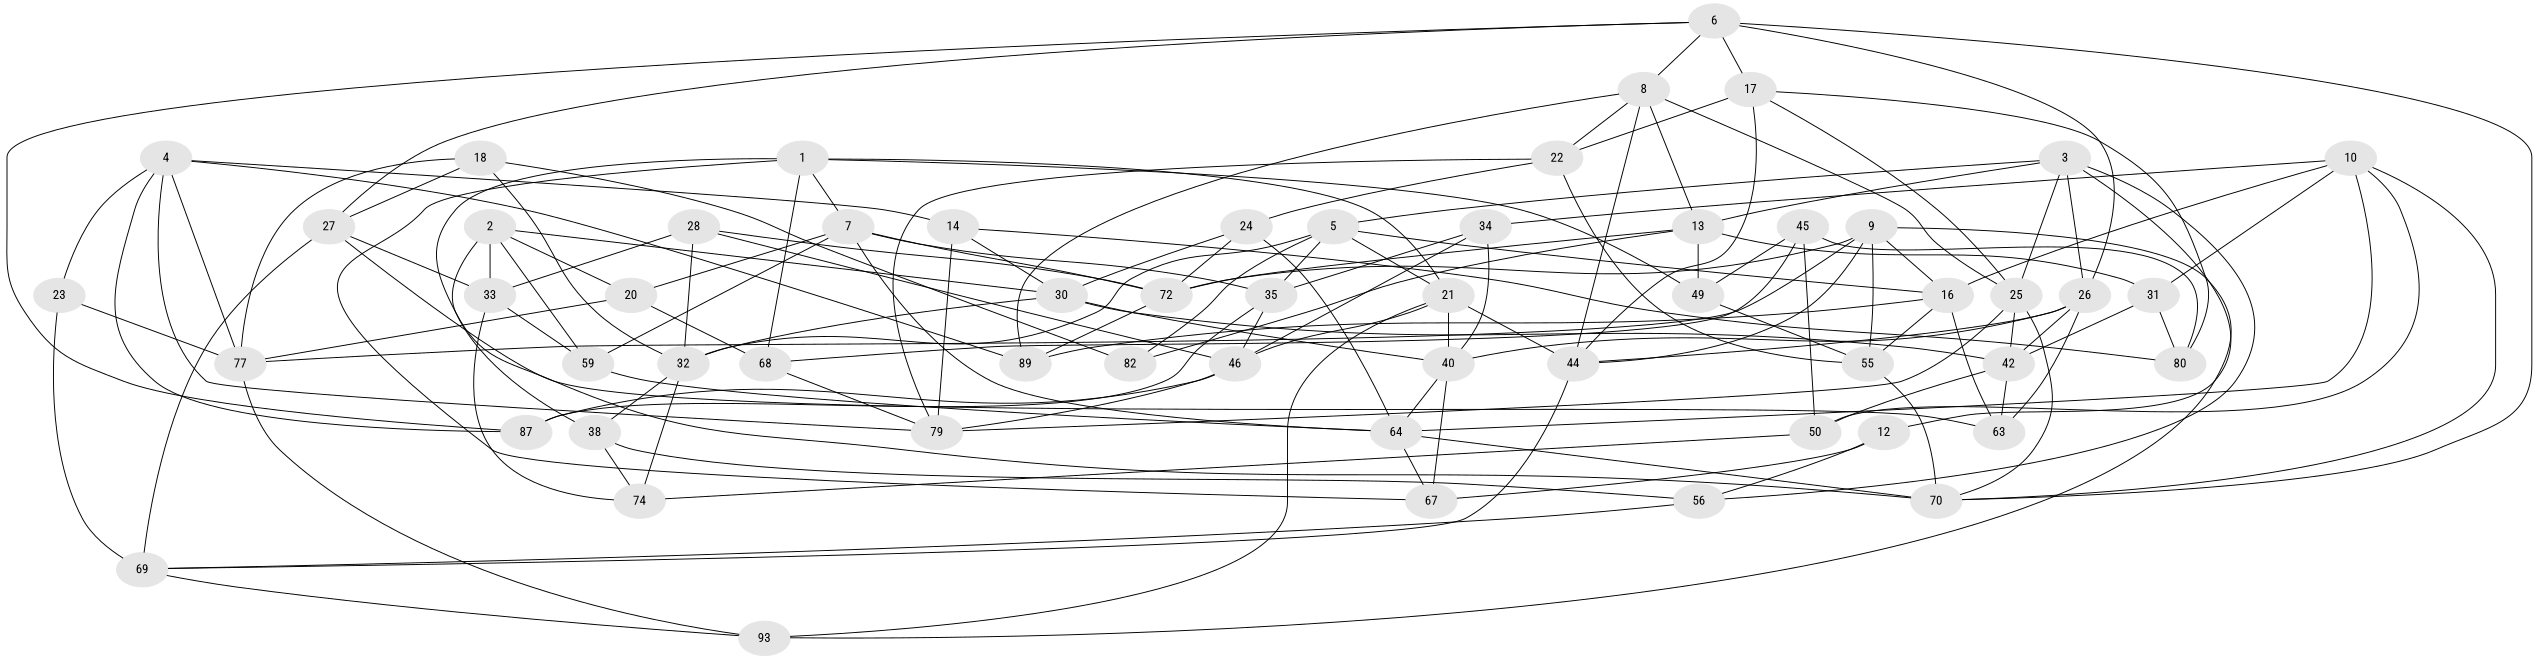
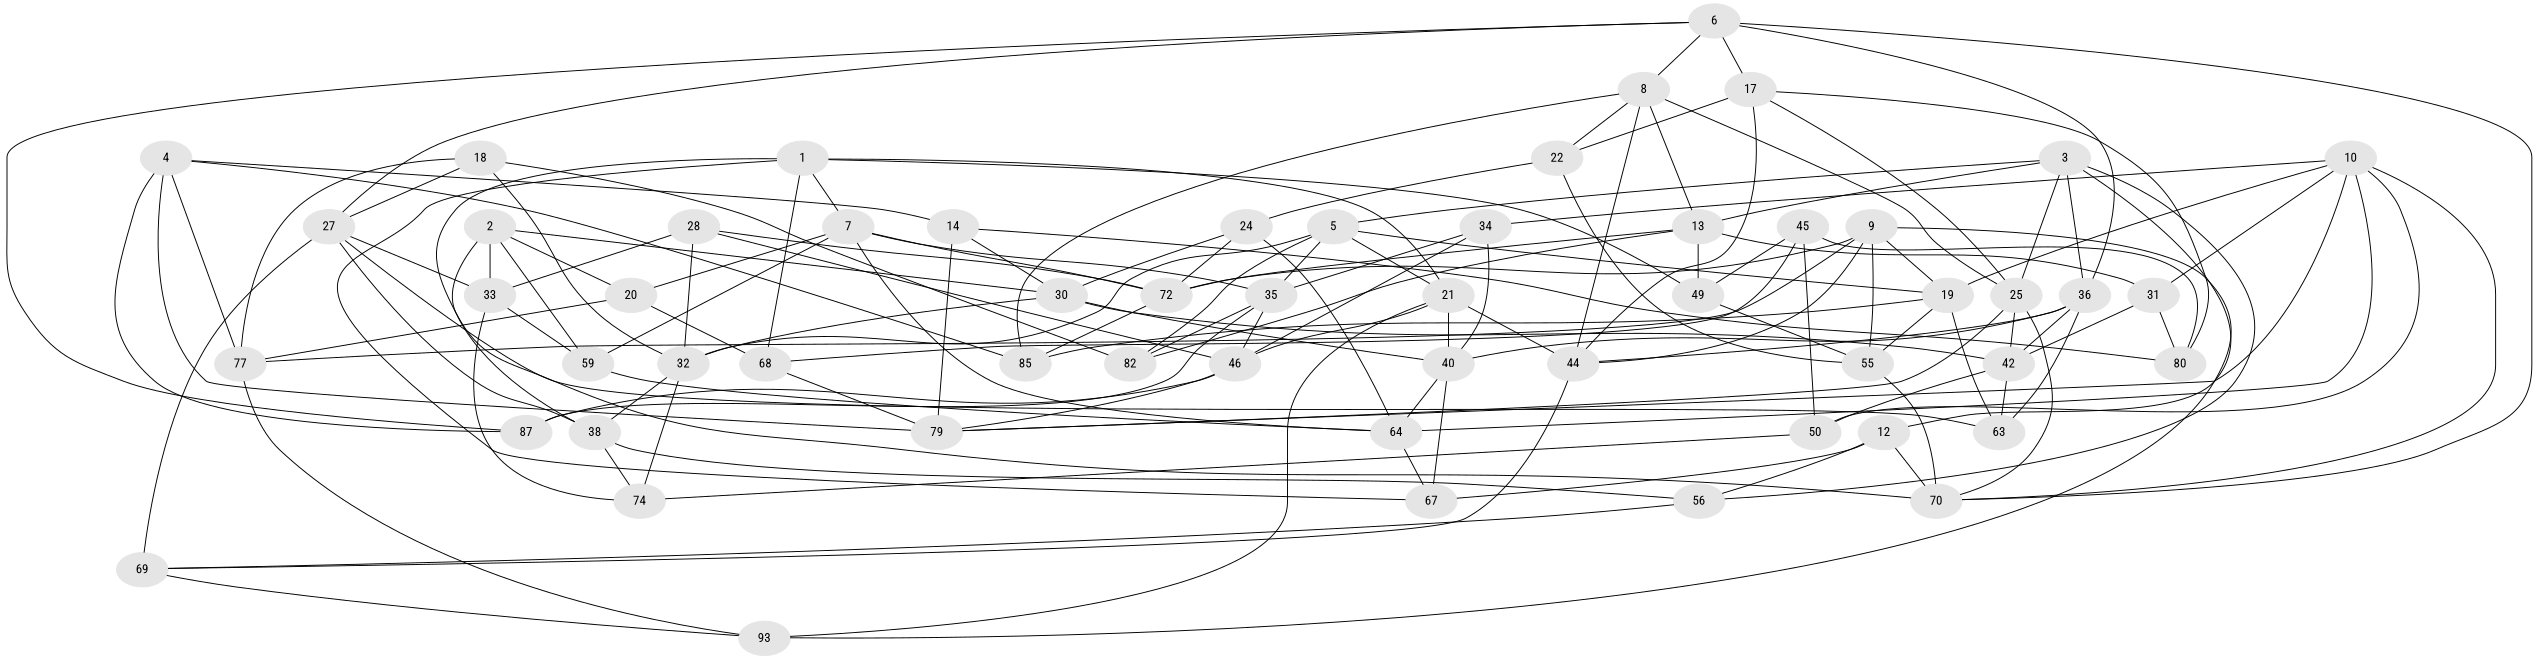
edge "22" -- "79": now "10" -- "79"
node "23": removed
node "16": label "16" -> "19"
node "26": label "26" -> "36"
edge "35" -- "82": added
edge "27" -- "38": added
node "89": label "89" -> "85"
edge "64" -- "70": now "12" -- "70"
